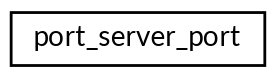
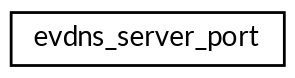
node "port_server_port": label "port_server_port" -> "evdns_server_port"
